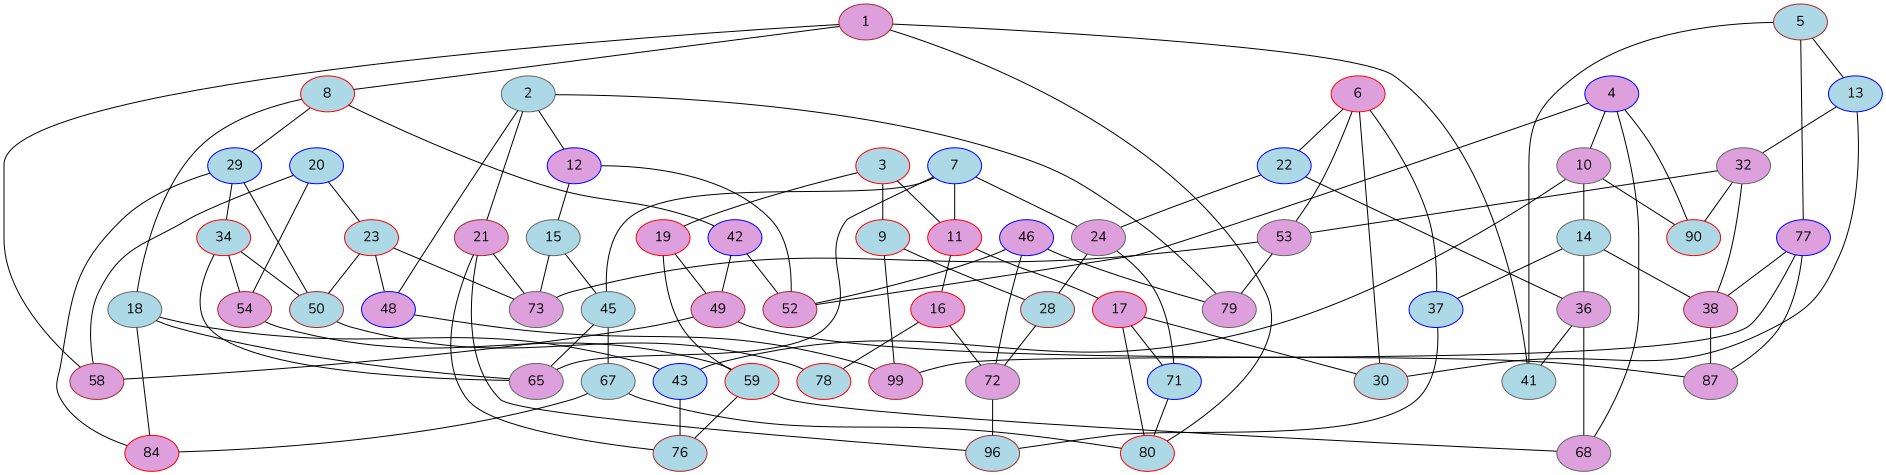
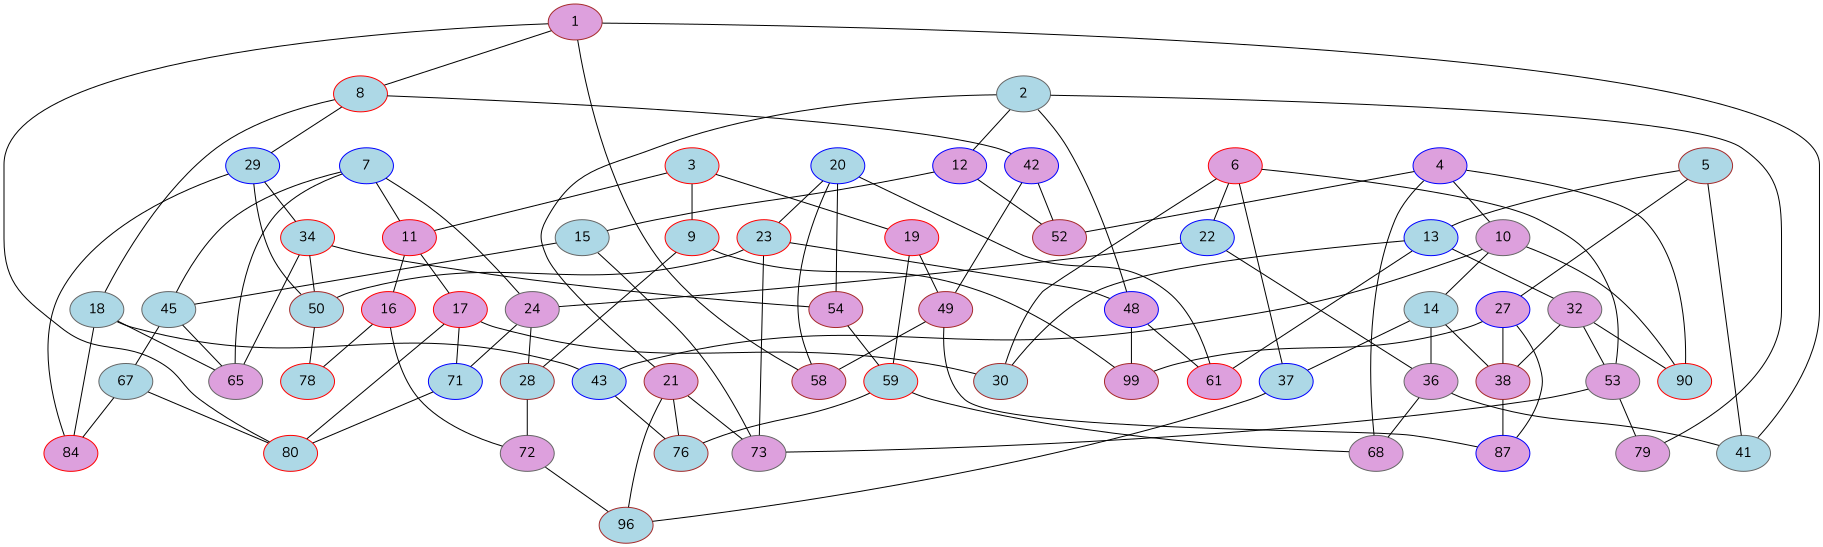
node "46": removed
node "77": label "77" -> "27"
node "61": added
node "87": color gray40 -> blue
